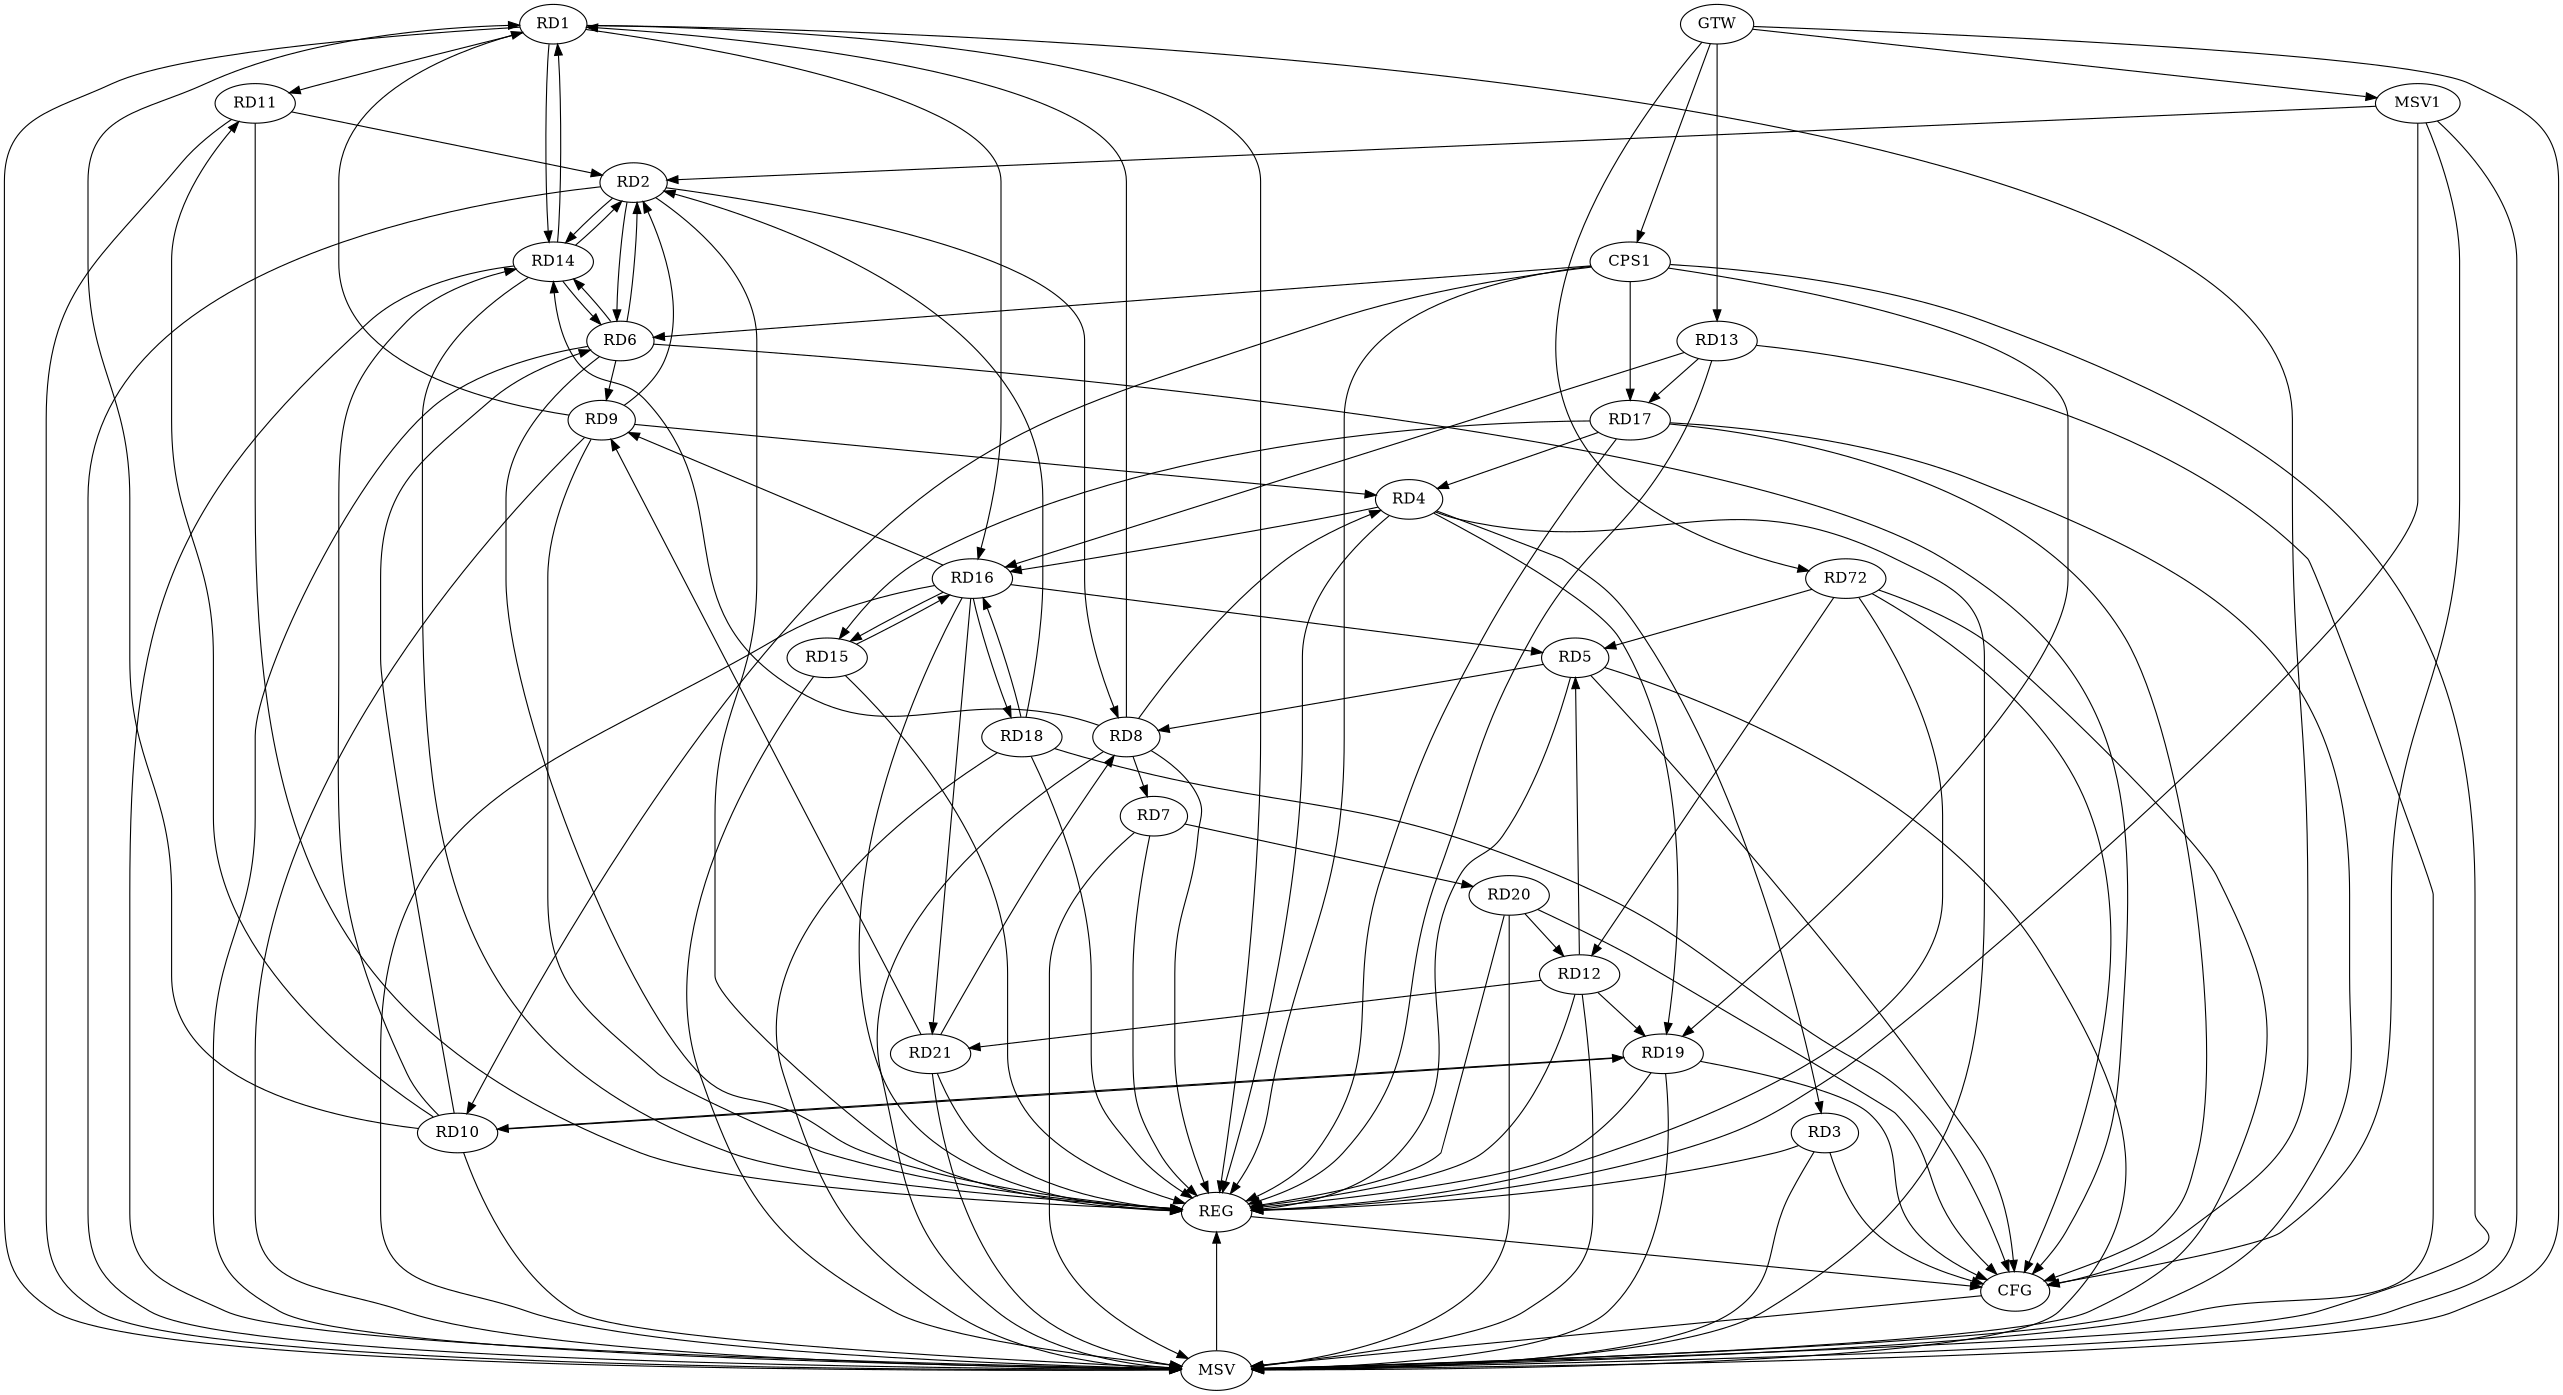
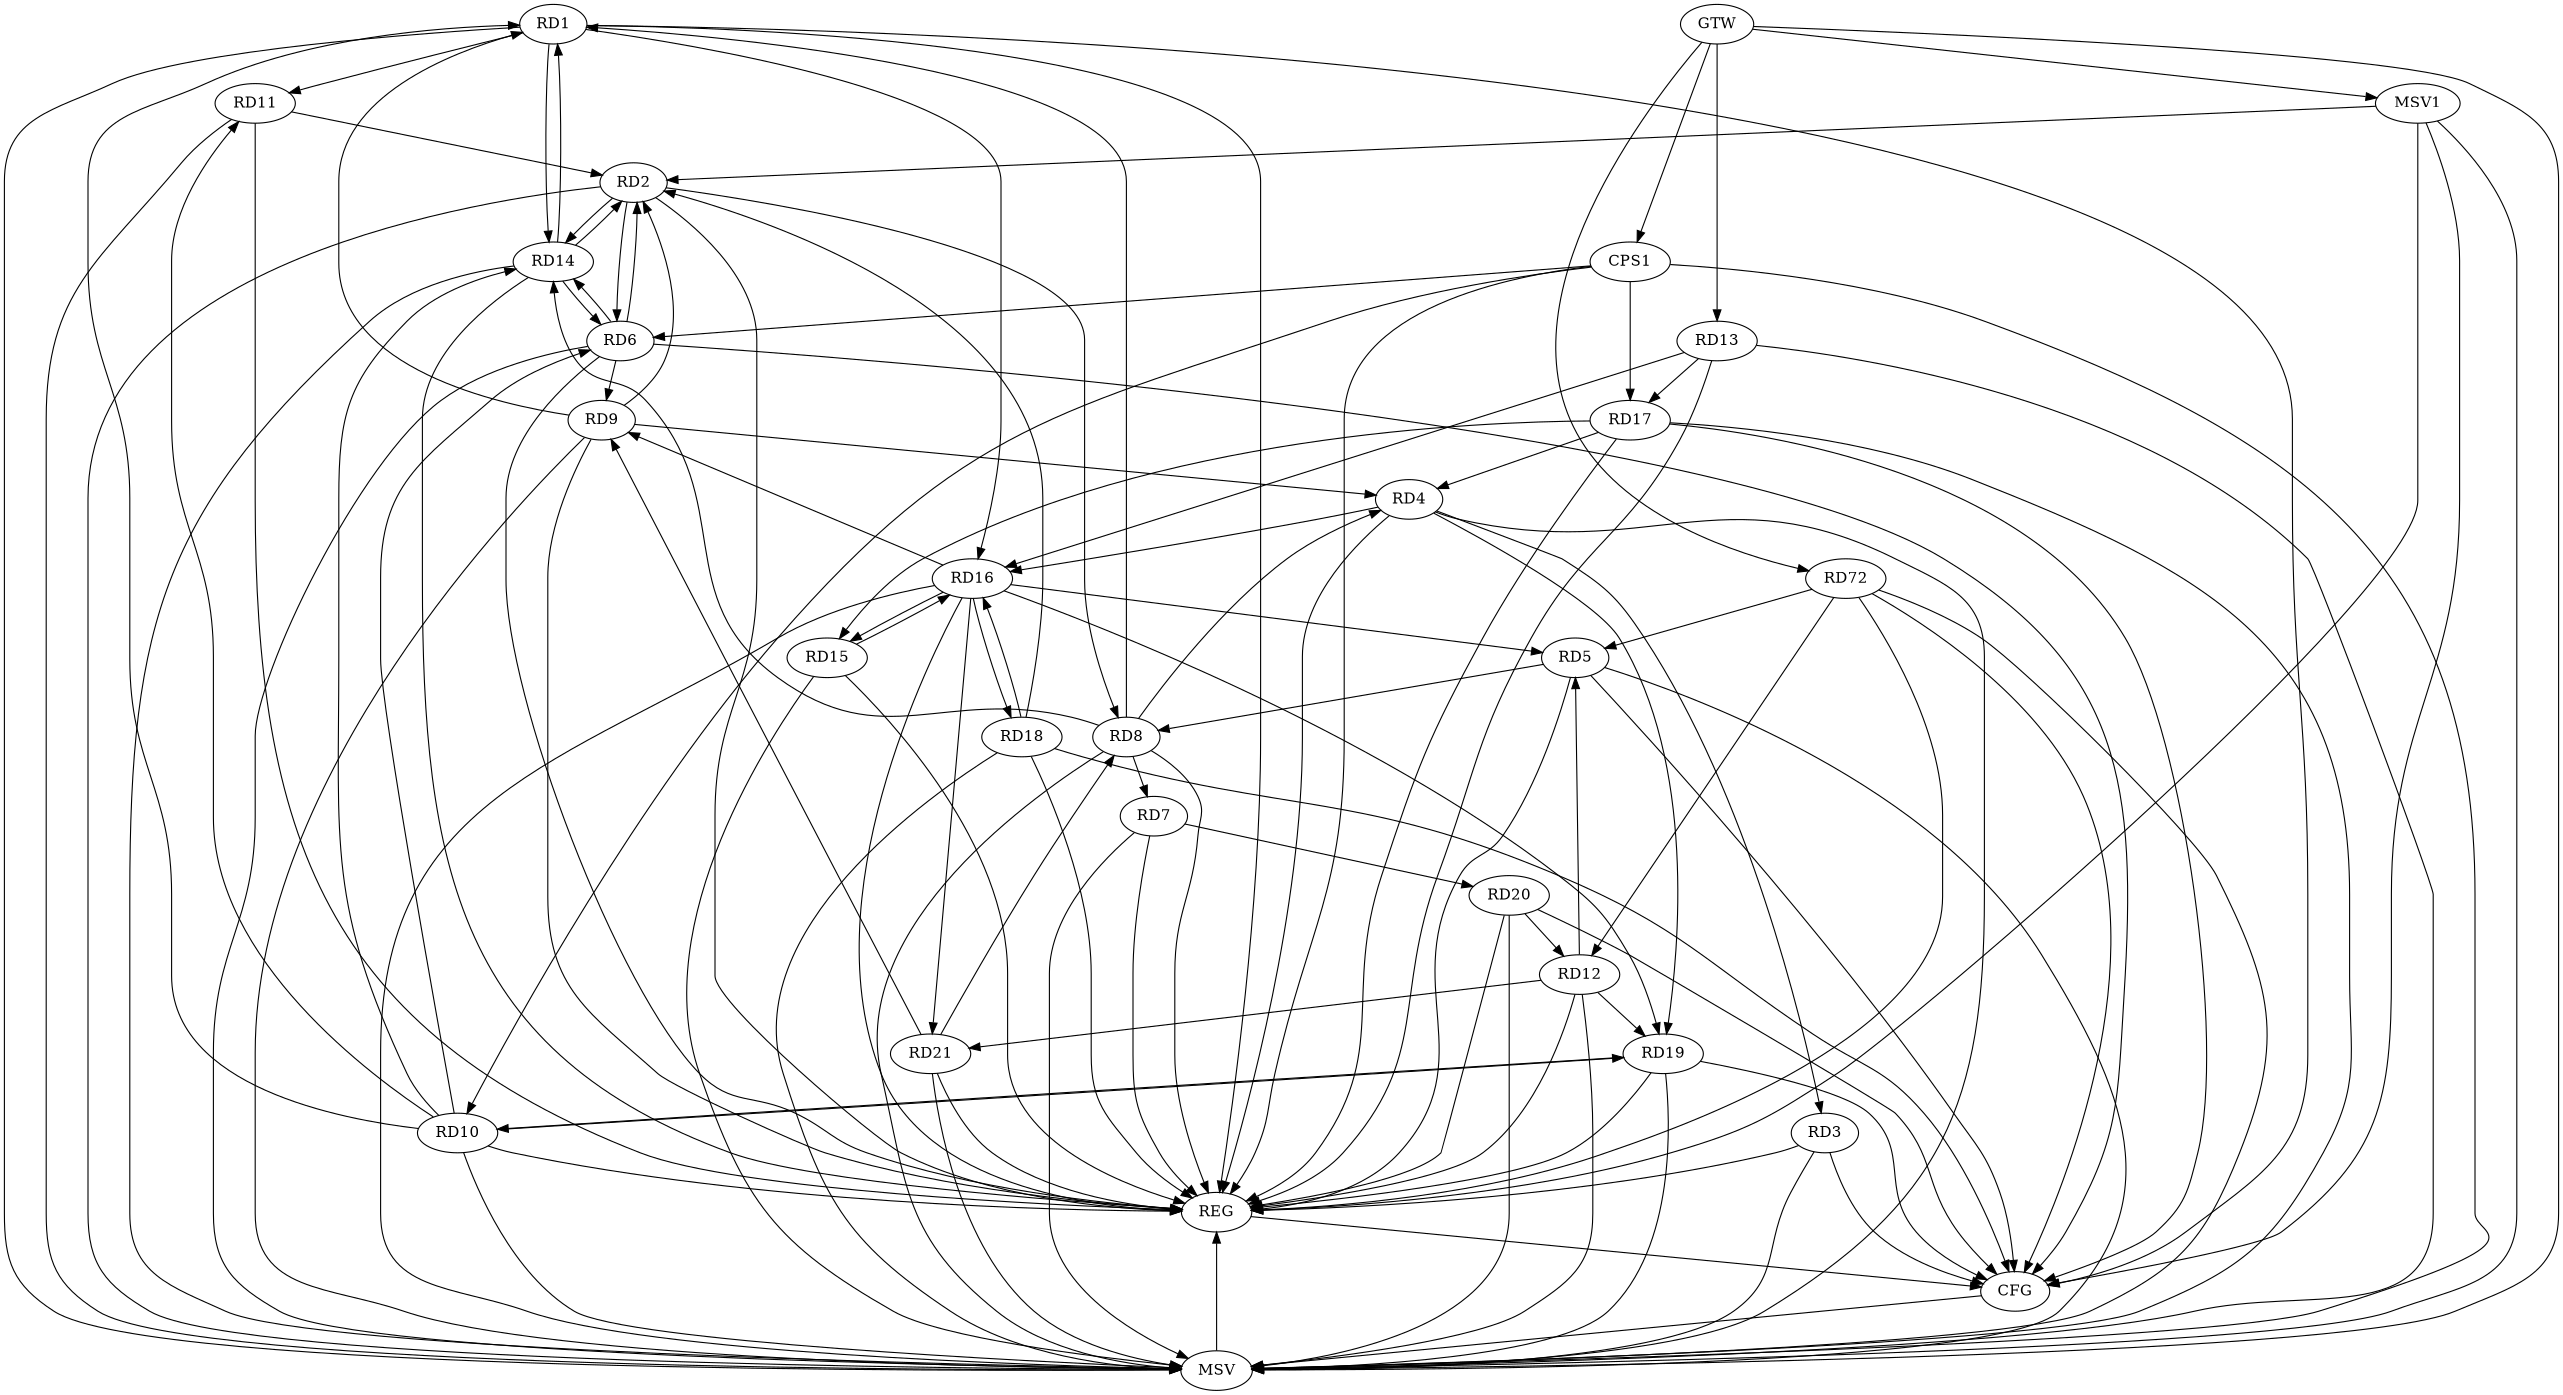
edge "CPS1" -> "RD19": now "RD16" -> "RD19"
edge "RD10" -> "REG": added
